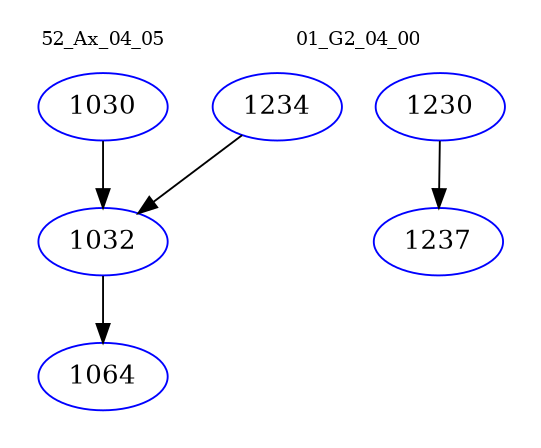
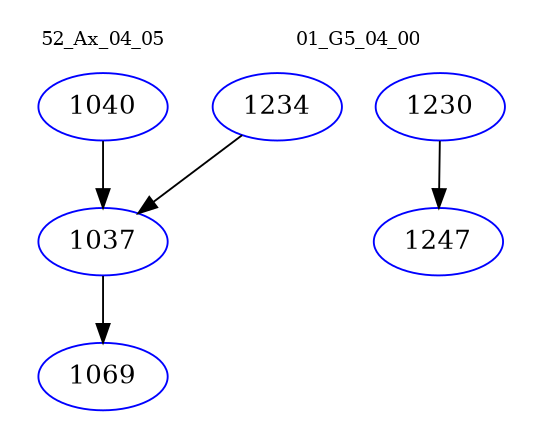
cluster "01_G2_04_00": label "01_G2_04_00" -> "01_G5_04_00"
node "1030": label "1030" -> "1040"
node "1032": label "1032" -> "1037"
node "1237": label "1237" -> "1247"
node "1064": label "1064" -> "1069"
